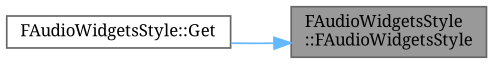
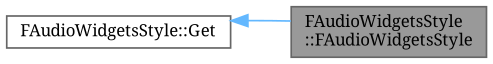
edge "FAudioWidgetsStyle::Get" -> "FAudioWidgetsStyle ::FAudioWidgetsStyle": reversed
